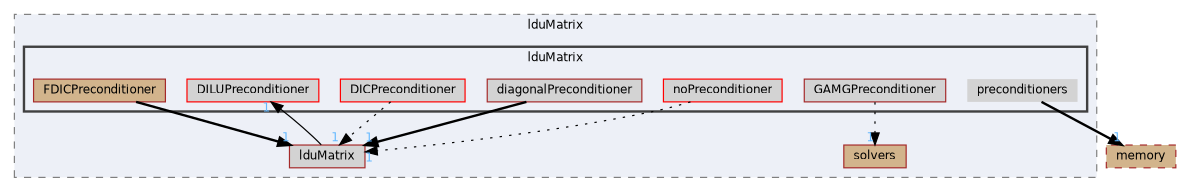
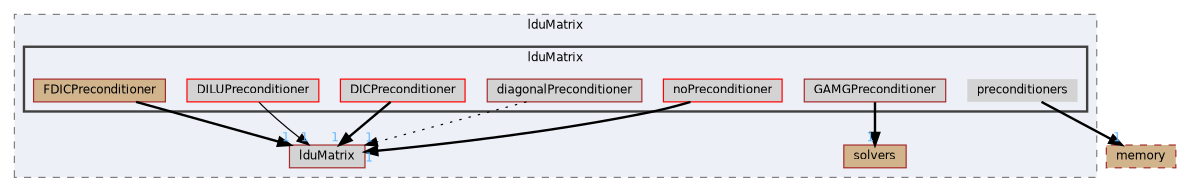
edge "DICPreconditioner" -> "lduMatrix": style dotted -> bold
edge "GAMGPreconditioner" -> "solvers": style dotted -> bold
edge "diagonalPreconditioner" -> "lduMatrix": style bold -> dotted
edge "lduMatrix" -> "DILUPreconditioner": reversed
edge "noPreconditioner" -> "lduMatrix": style dotted -> bold
